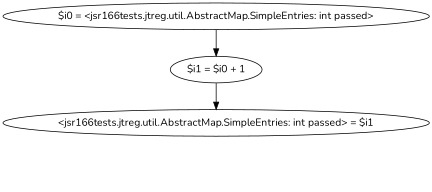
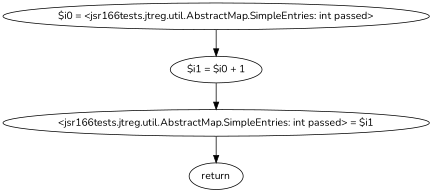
node "return": added
